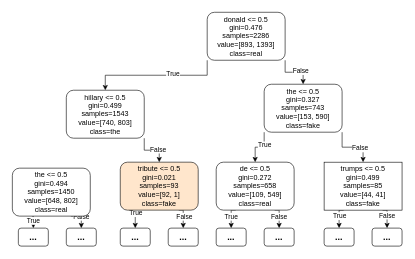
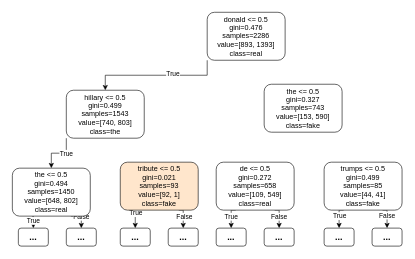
edge "donald <= 0.5 gini=0.476 samples=2286 value=[893, 1393] class=real" -> "the <= 0.5 gini=0.327 samples=743 value=[153, 590] class=fake": removed, label "False"
edge "the <= 0.5 gini=0.327 samples=743 value=[153, 590] class=fake" -> "de <= 0.5 gini=0.272 samples=658 value=[109, 549] class=real": removed, label "True"
edge "the <= 0.5 gini=0.327 samples=743 value=[153, 590] class=fake" -> "trumps <= 0.5 gini=0.499 samples=85 value=[44, 41] class=fake": removed, label "False"
edge "hillary <= 0.5 gini=0.499 samples=1543 value=[740, 803] class=the" -> "tribute <= 0.5 gini=0.021 samples=93 value=[92, 1] class=fake": removed, label "False"
edge "hillary <= 0.5 gini=0.499 samples=1543 value=[740, 803] class=the" -> "the <= 0.5 gini=0.494 samples=1450 value=[648, 802] class=real": added, label "True"
node "trumps <= 0.5 gini=0.499 samples=85 value=[44, 41] class=fake": shape rectangle -> rounded rectangle
